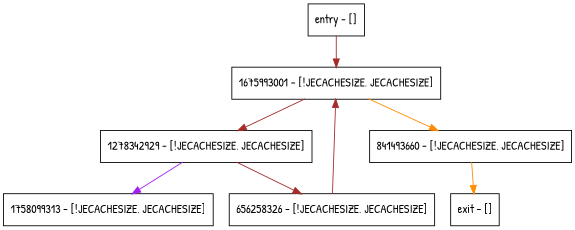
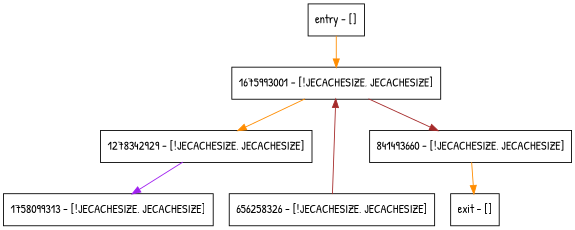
edge "entry - []" -> "1675993001 - [!JECACHESIZE, JECACHESIZE]": color brown -> darkorange
edge "1675993001 - [!JECACHESIZE, JECACHESIZE]" -> "1278342929 - [!JECACHESIZE, JECACHESIZE]": color brown -> darkorange
edge "1675993001 - [!JECACHESIZE, JECACHESIZE]" -> "841493660 - [!JECACHESIZE, JECACHESIZE]": color darkorange -> brown
edge "1278342929 - [!JECACHESIZE, JECACHESIZE]" -> "656258326 - [!JECACHESIZE, JECACHESIZE]": removed
